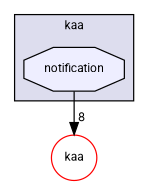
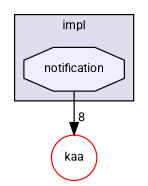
cluster "kaa": label "kaa" -> "impl"
